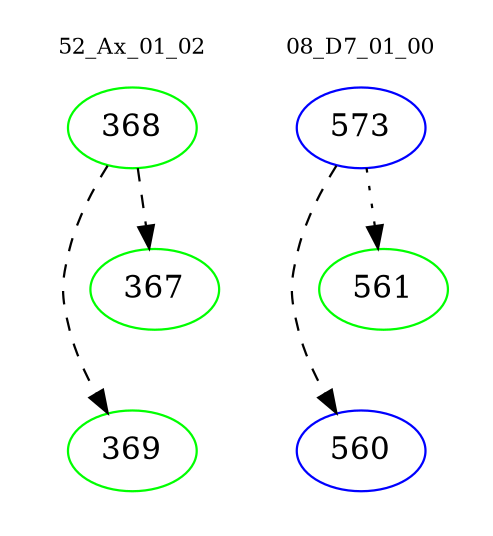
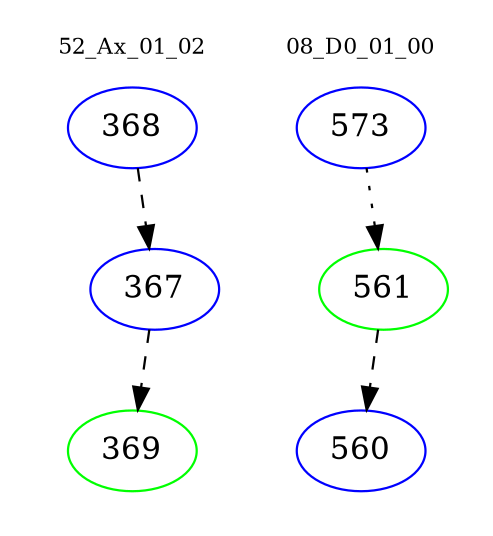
cluster "08_D7_01_00": label "08_D7_01_00" -> "08_D0_01_00"
node "368": color green -> blue
edge "368" -> "369": now "367" -> "369"
edge "573" -> "560": now "561" -> "560"
node "367": color green -> blue
